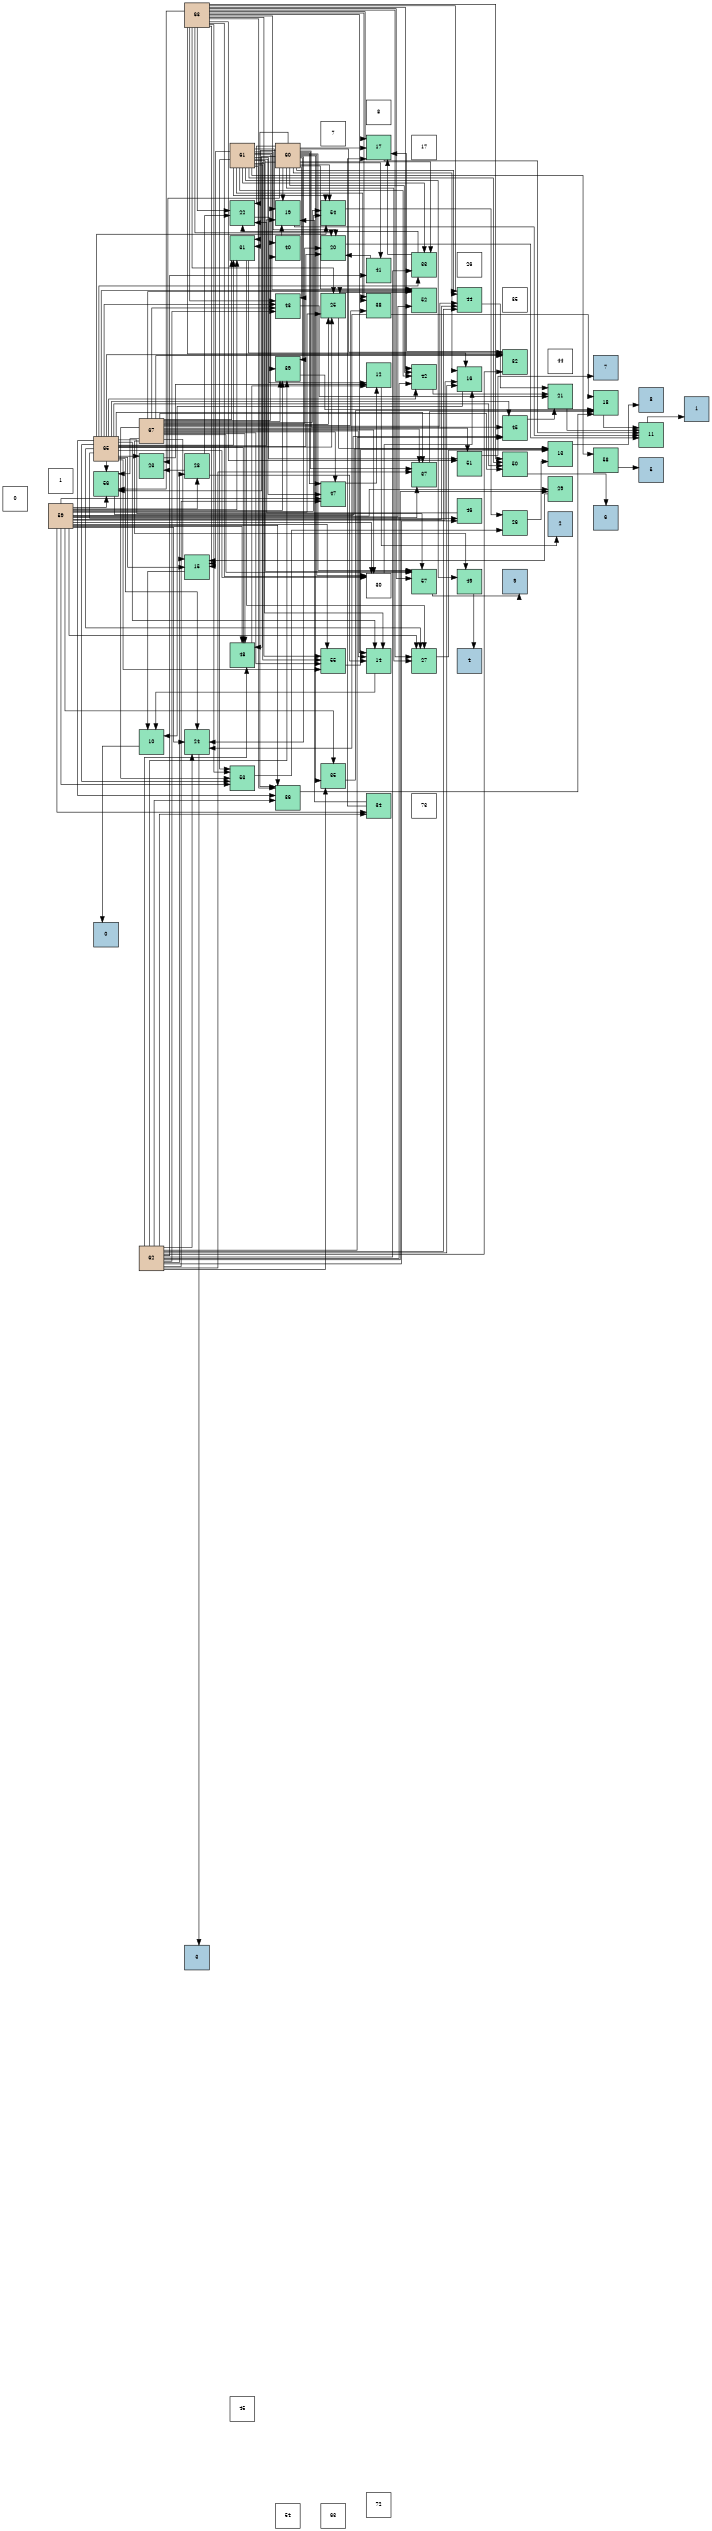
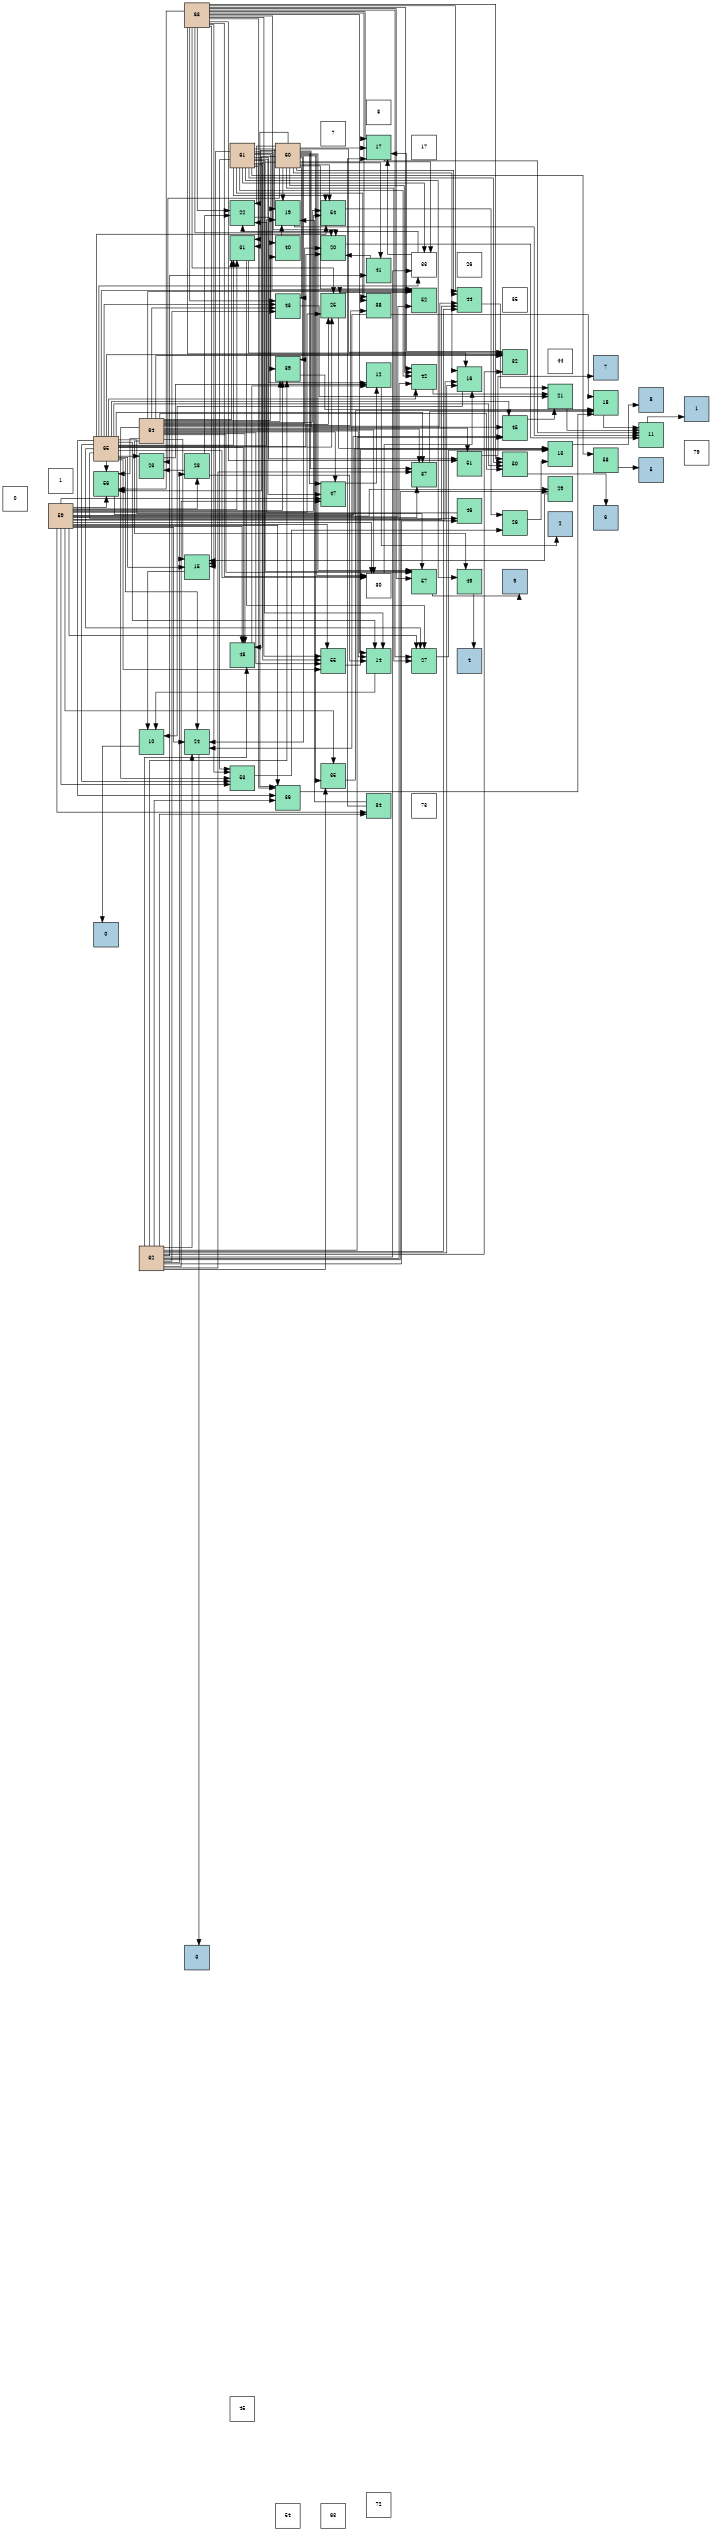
node "33": fillcolor #91e3bb -> #ffffff
node "67": label "67" -> "64"
node "79": added
